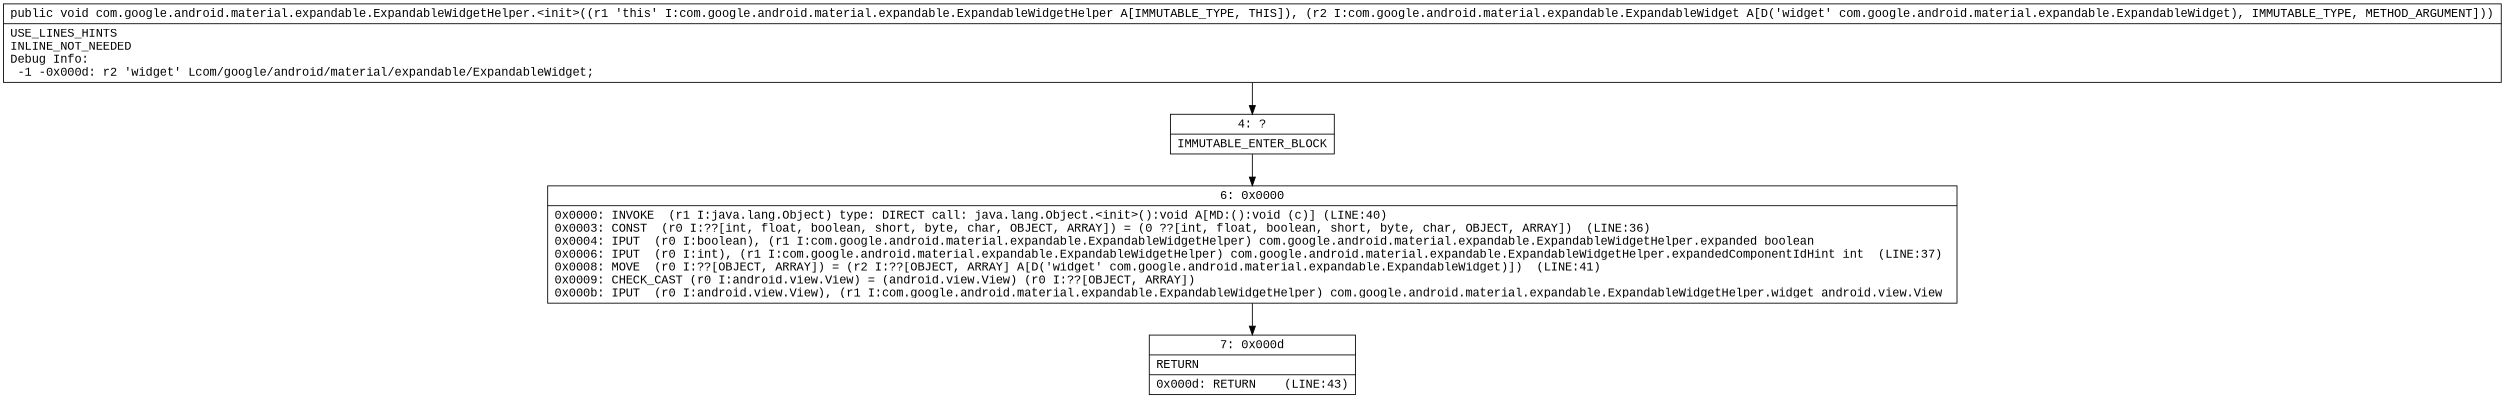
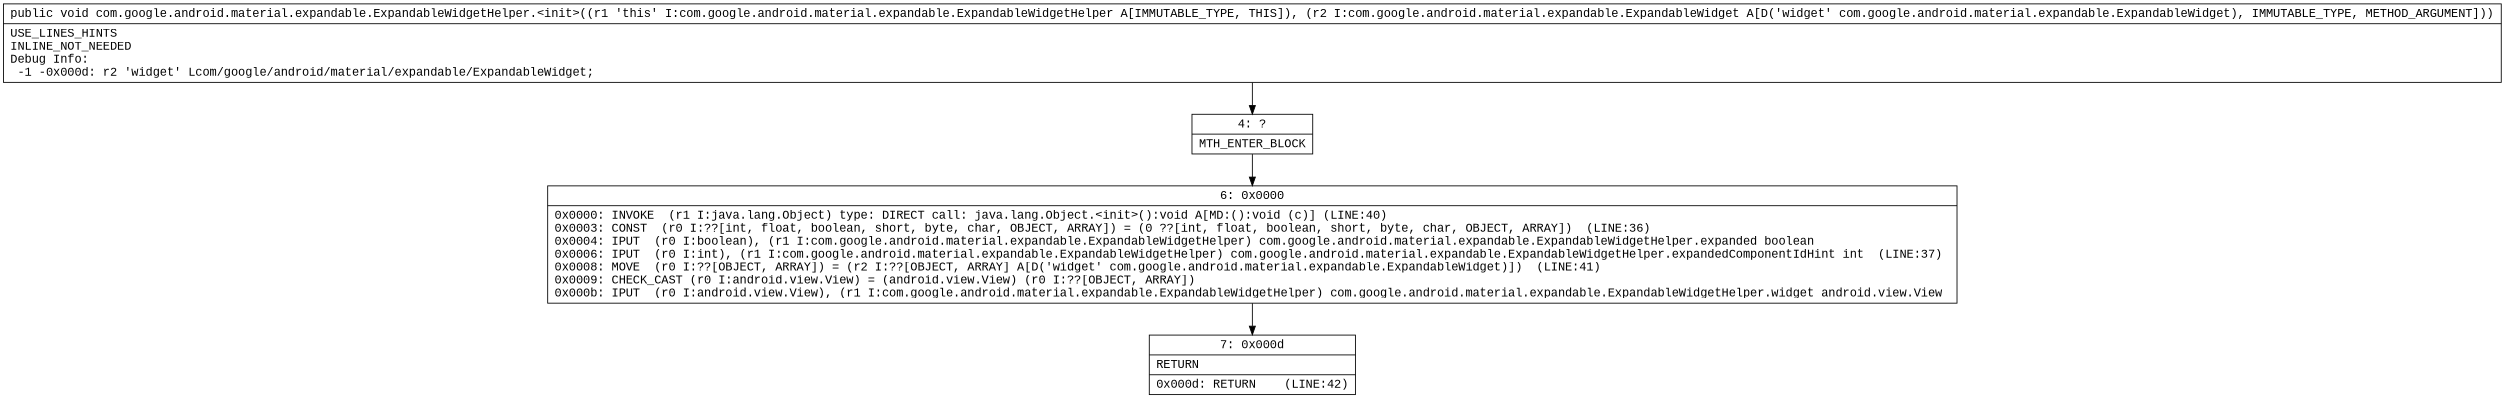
node "4: ?": text "IMMUTABLE_ENTER_BLOCK" -> "MTH_ENTER_BLOCK"
node "7: 0x000d": text "0x000d: RETURN    (LINE:43)" -> "0x000d: RETURN    (LINE:42)"
